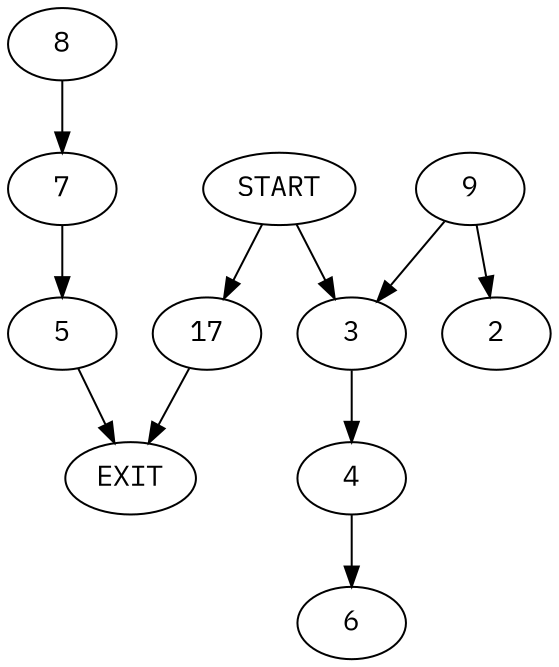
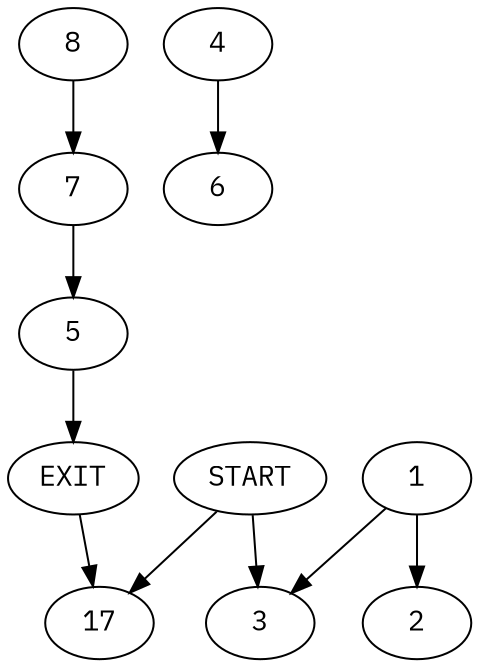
node "9": label "9" -> "1"
edge "3" -> "4": removed
edge "17" -> "EXIT": reversed
